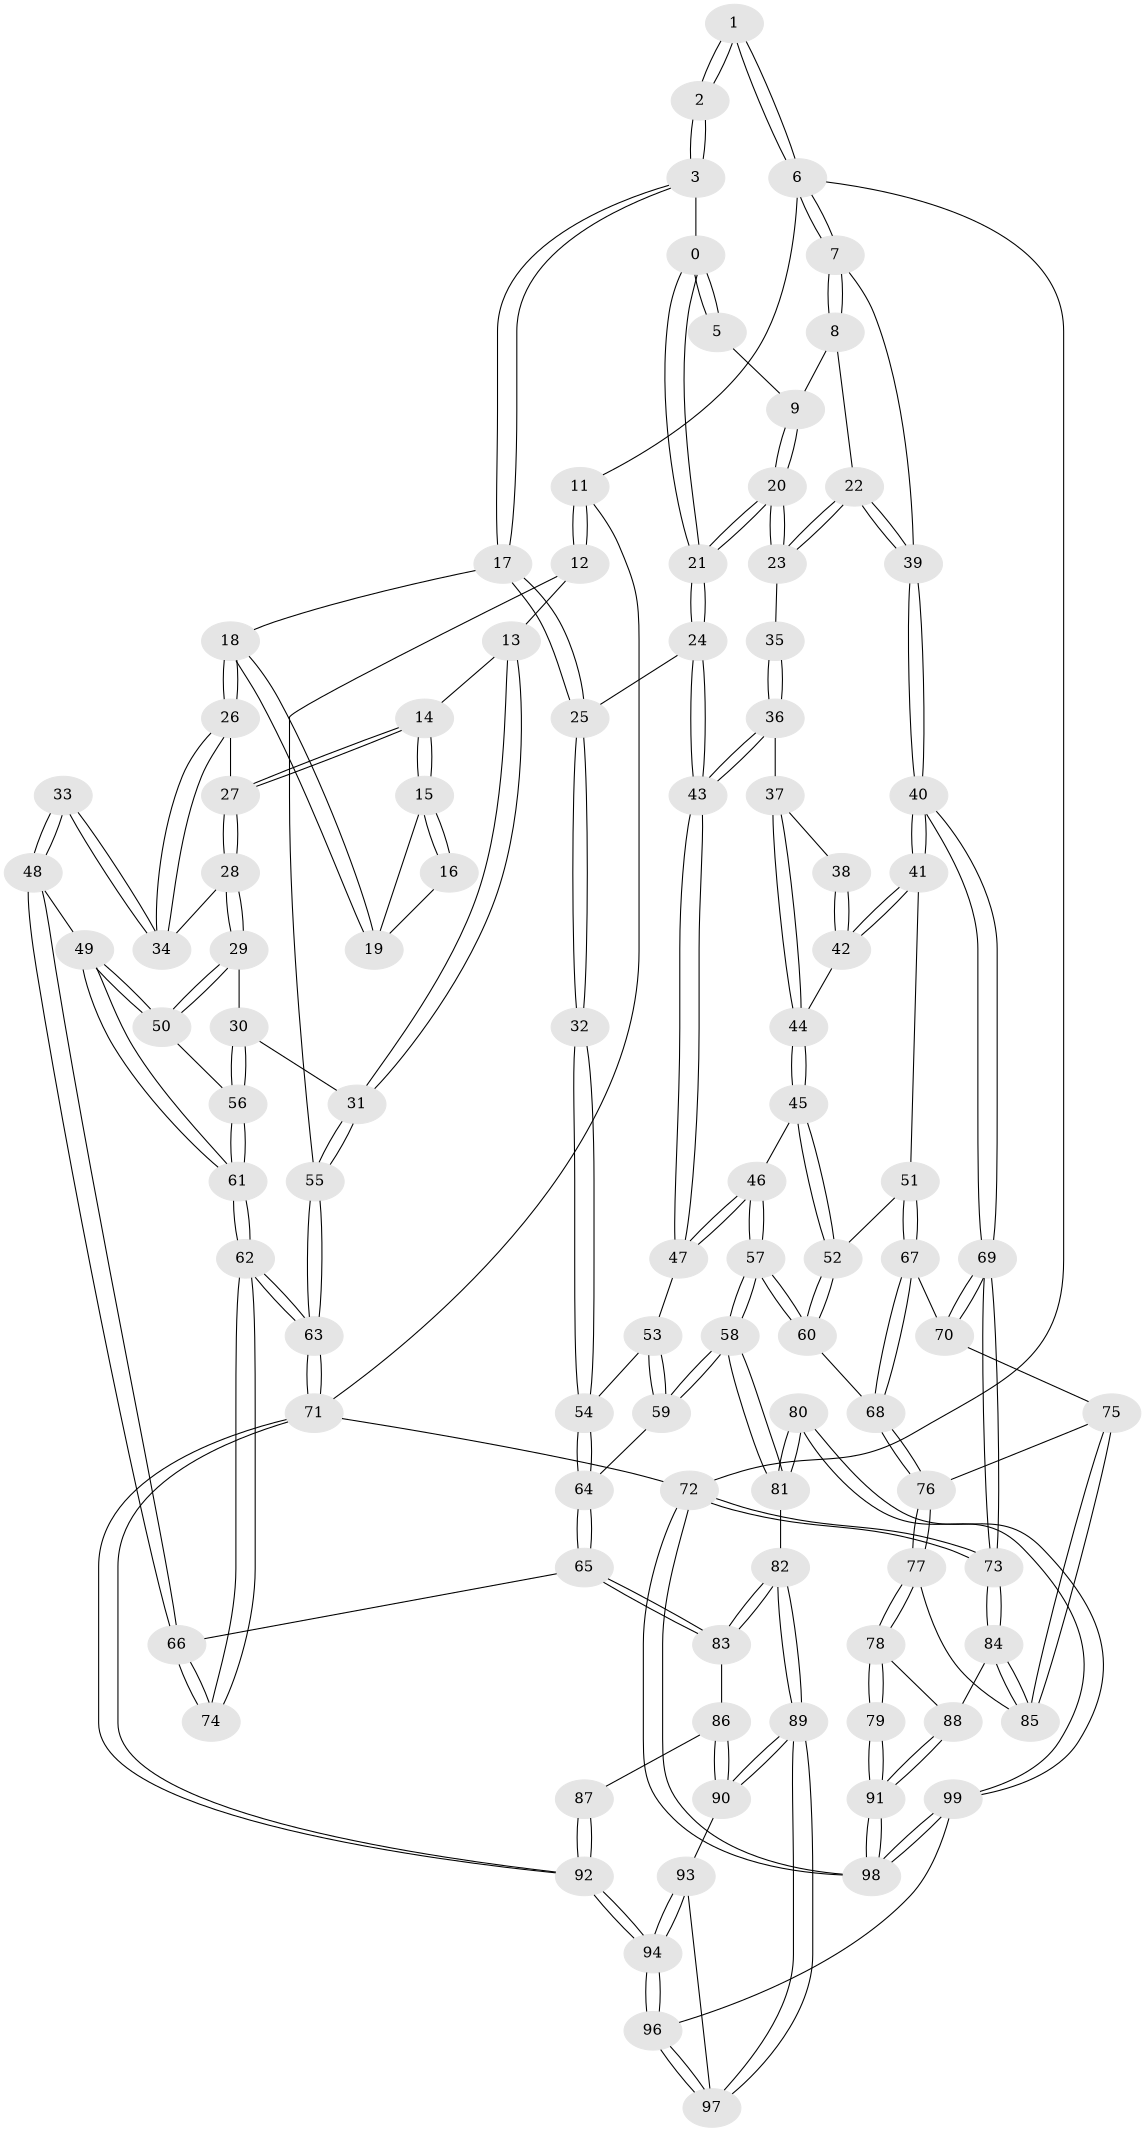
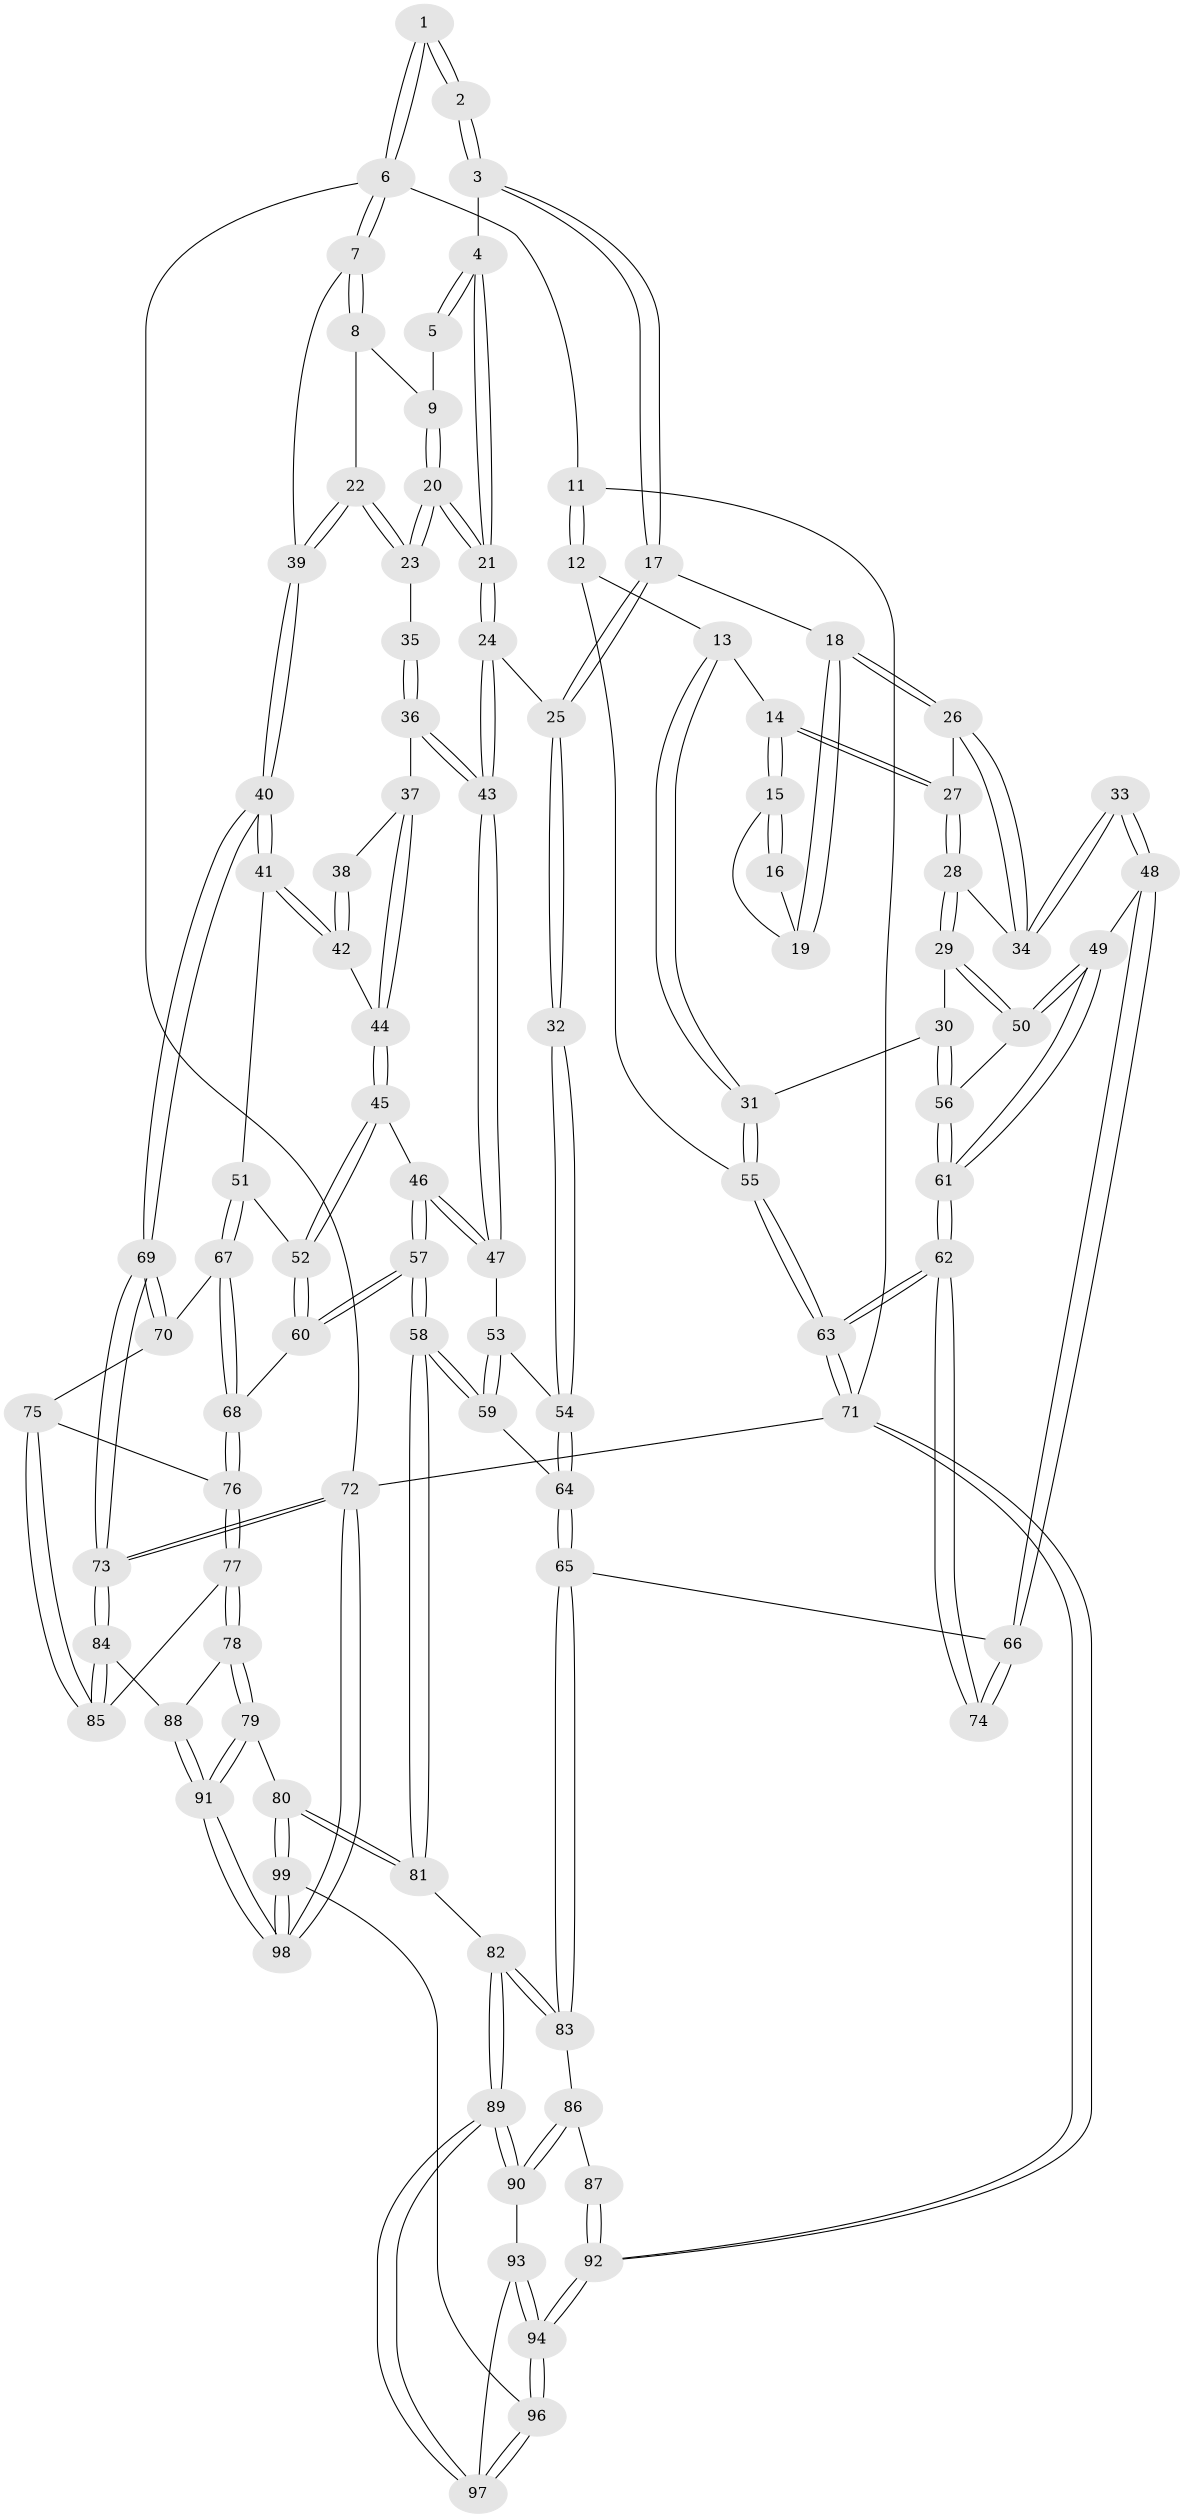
node "0": label "0" -> "4"
edge "79" -- "80": added
